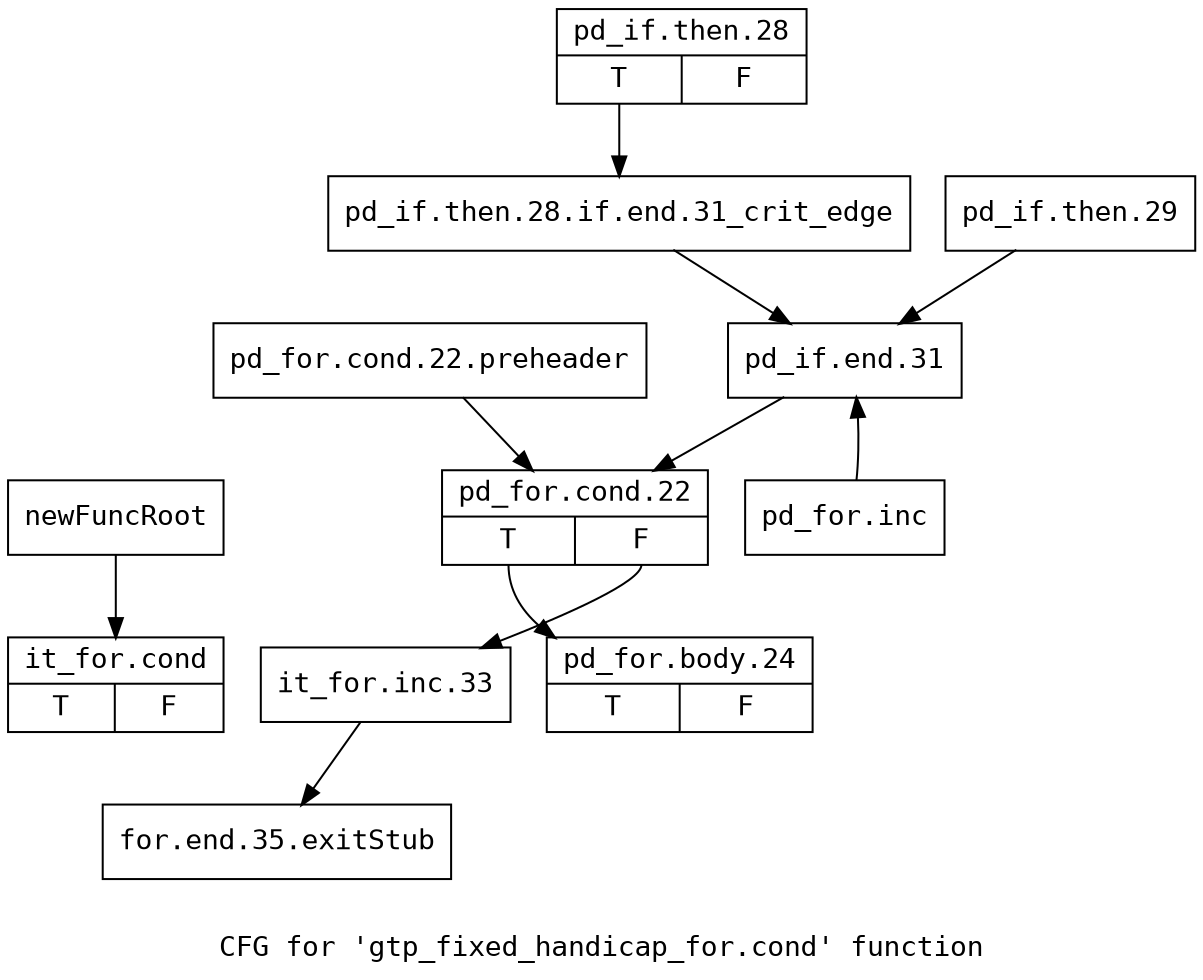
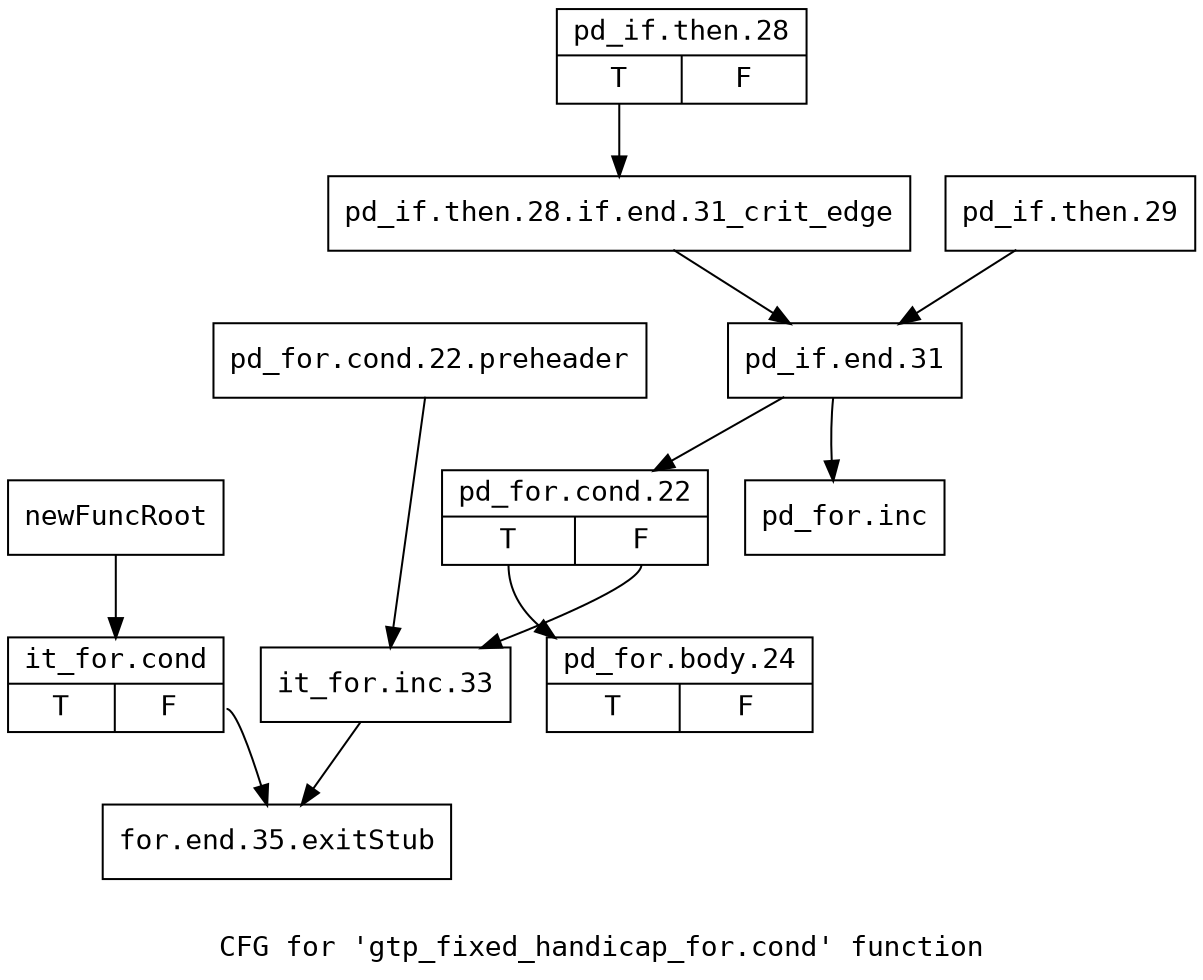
edge "pd_for.cond.22.preheader" -> "pd_for.cond.22": now "pd_for.cond.22.preheader" -> "it_for.inc.33"
edge "pd_for.inc" -> "pd_if.end.31": reversed
edge "it_for.cond" -> "for.end.35.exitStub": added
